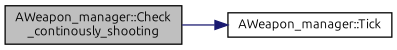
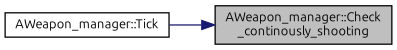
edge "AWeapon_manager::Check _continously_shooting" -> "AWeapon_manager::Tick": reversed
